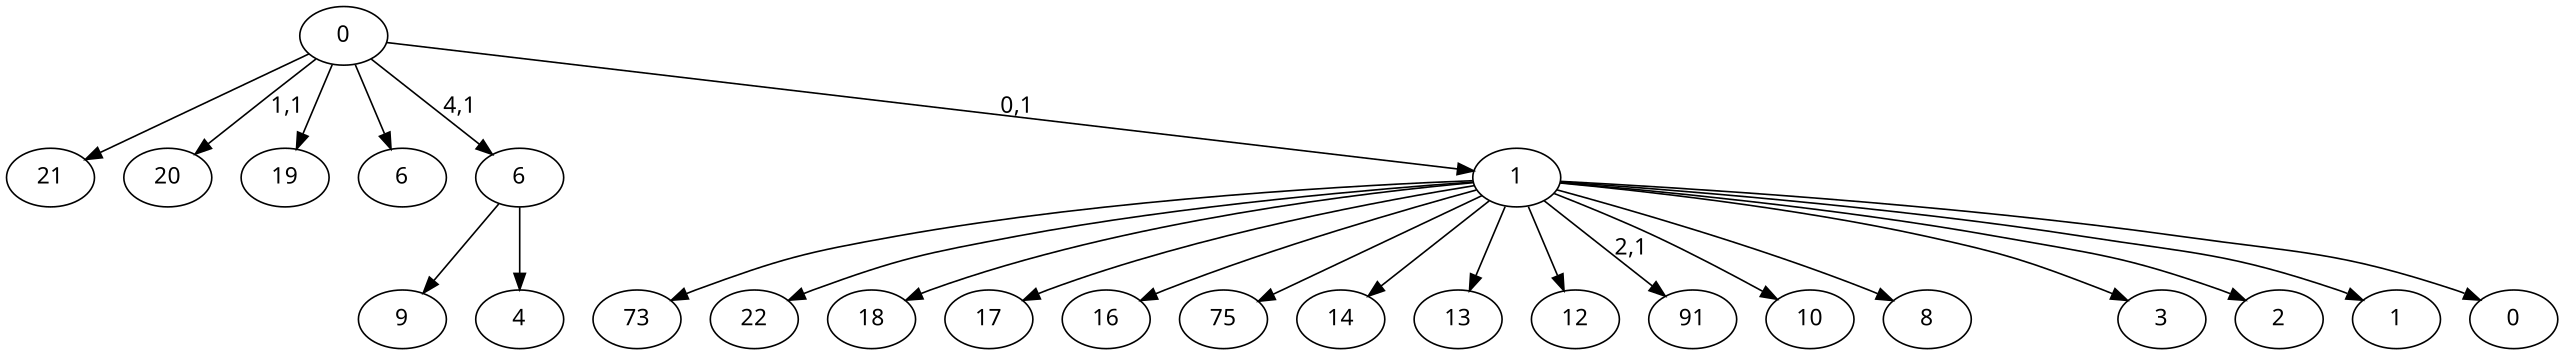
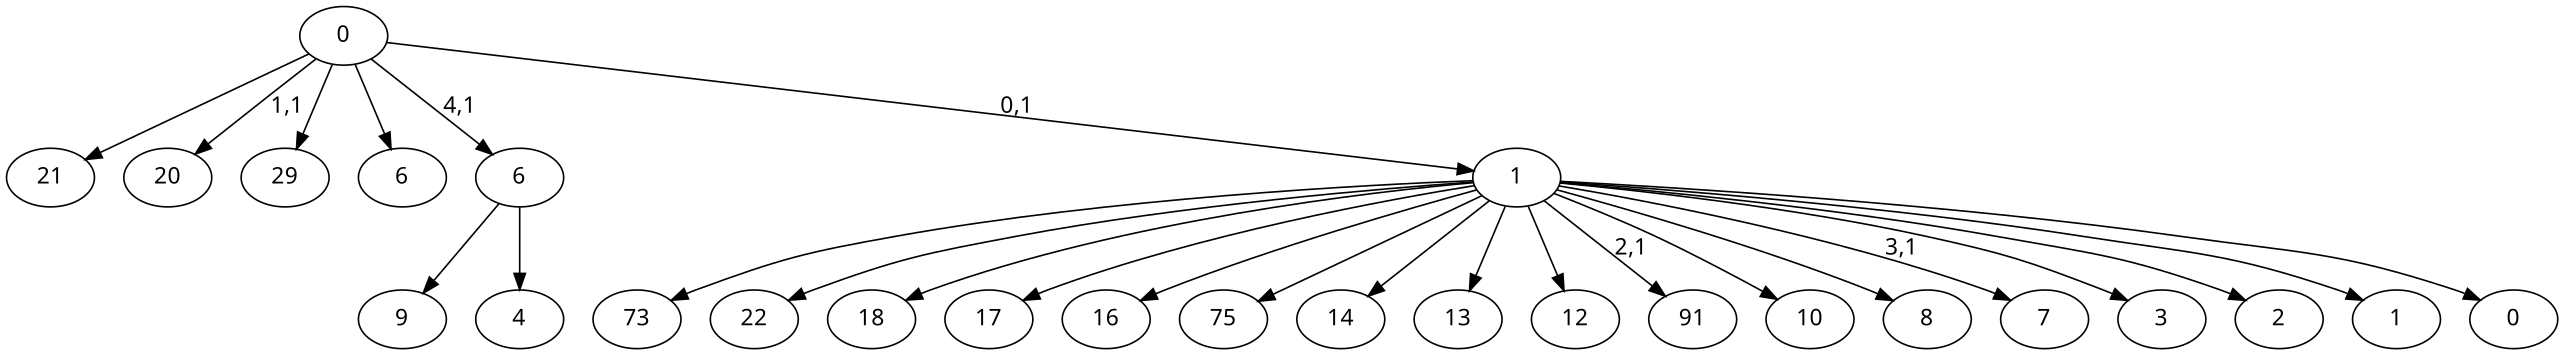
node "19": label "19" -> "29"
node "7": added
